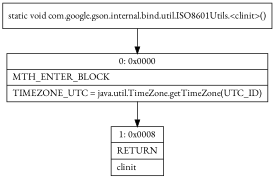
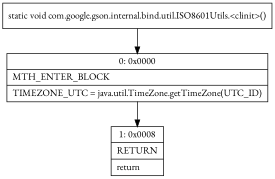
node "1: 0x0008": text "clinit" -> "return"
